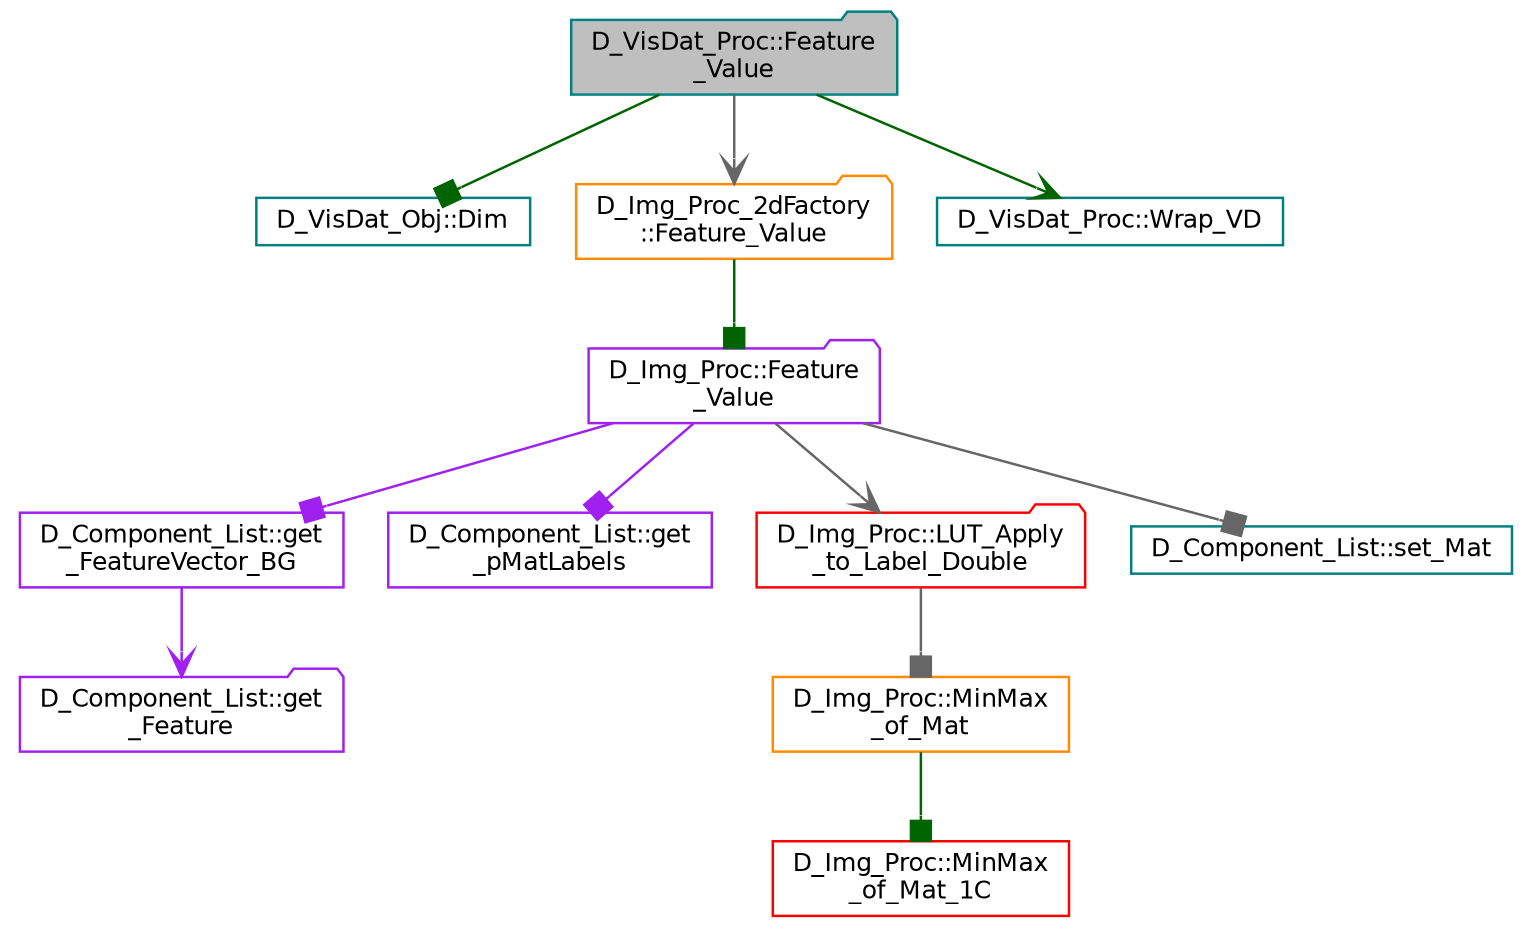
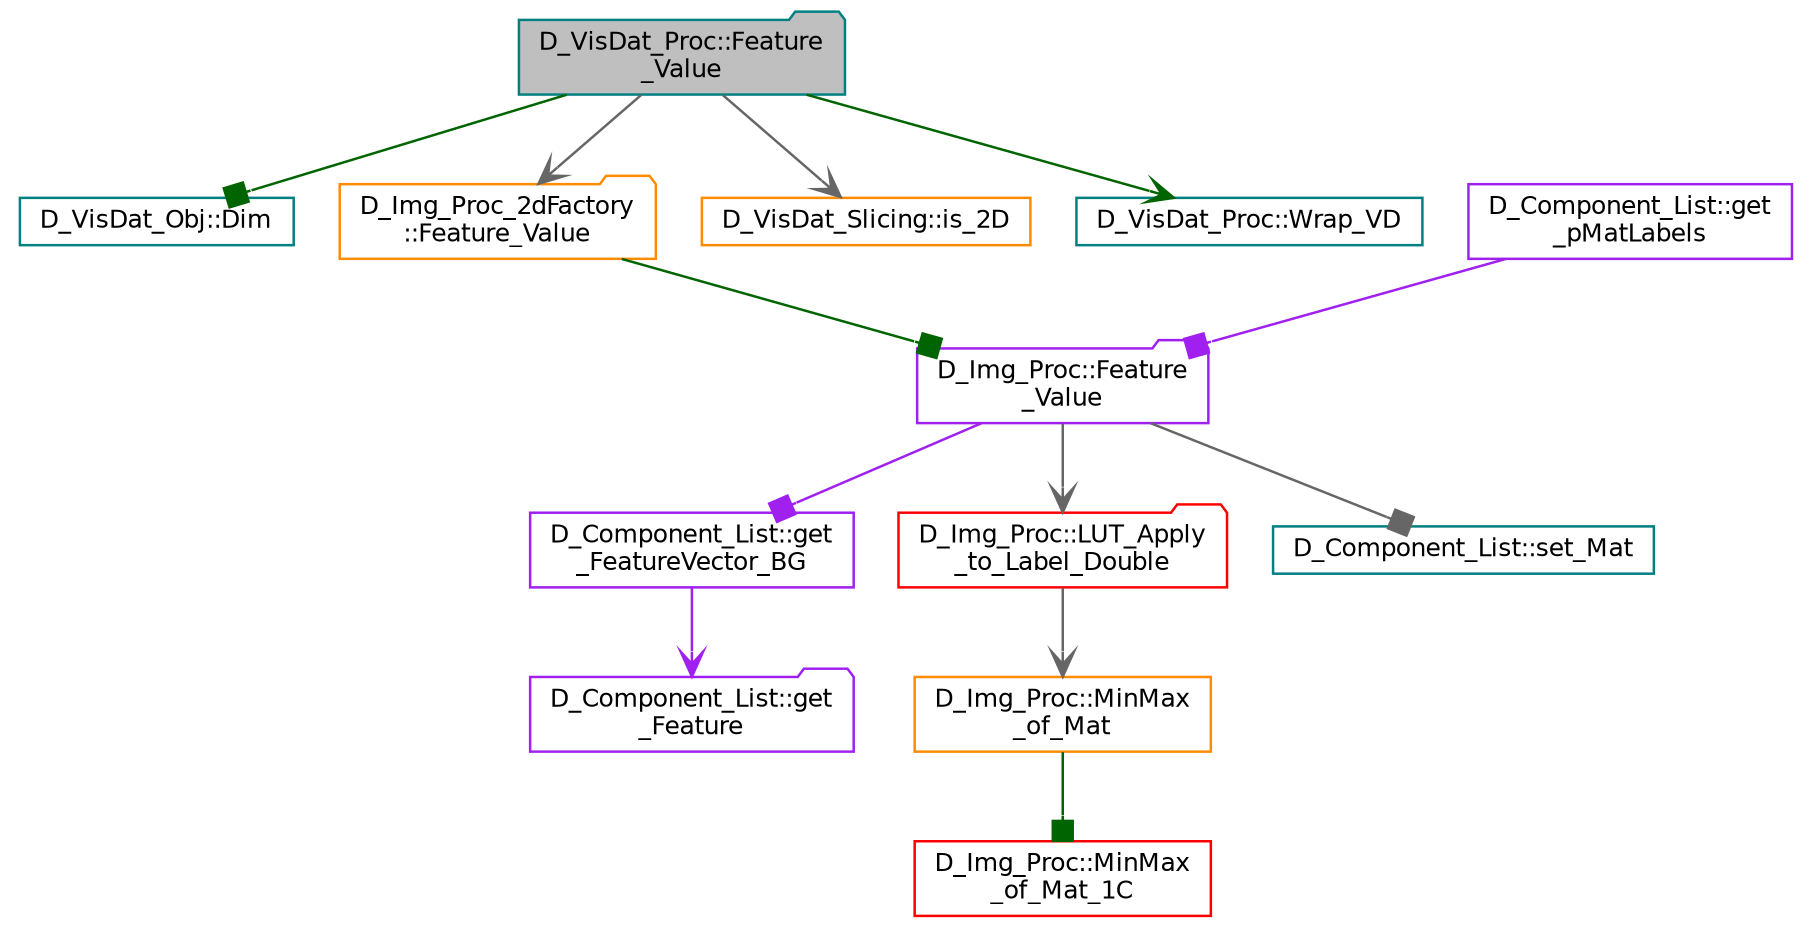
node "D_VisDat_Slicing::is_2D": added
edge "D_Img_Proc::Feature _Value" -> "D_Component_List::get _pMatLabels": reversed
edge "D_Img_Proc::LUT_Apply _to_Label_Double" -> "D_Img_Proc::MinMax _of_Mat": arrowhead box -> vee
